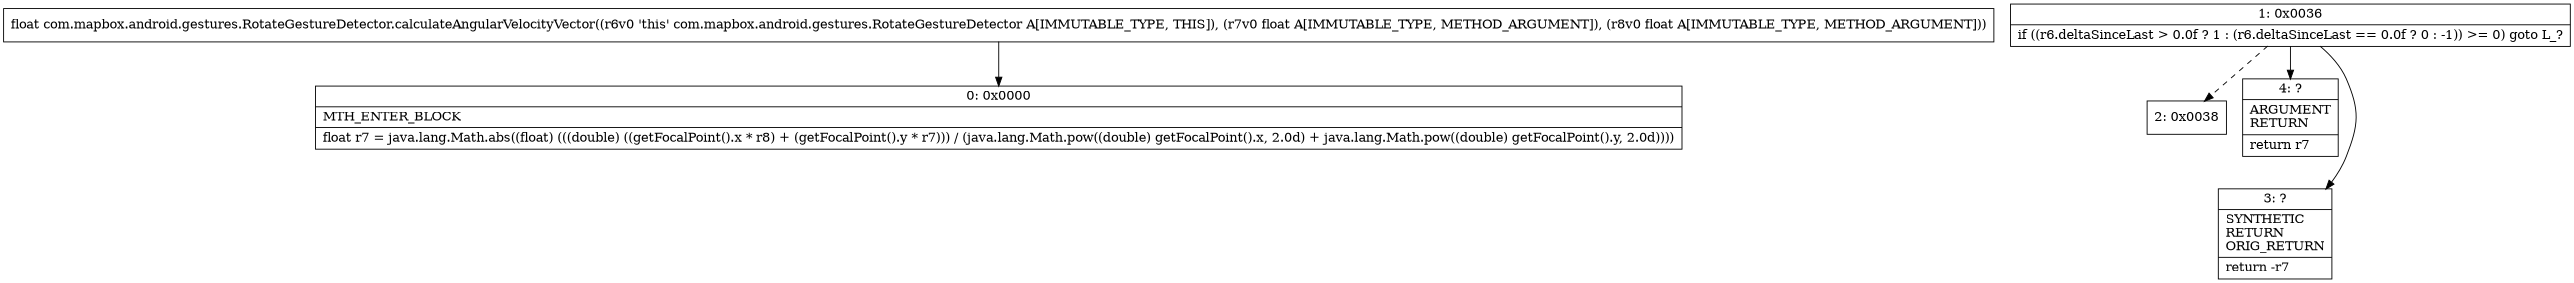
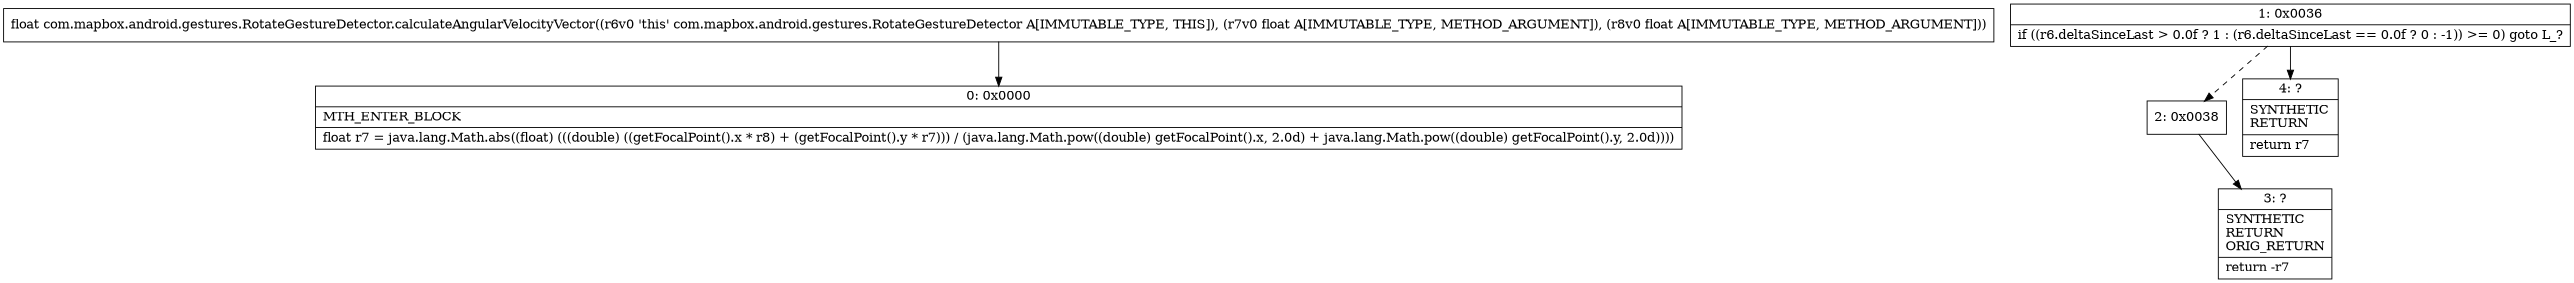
node "4: ?": text "ARGUMENT" -> "SYNTHETIC"
edge "1: 0x0036" -> "3: ?": now "2: 0x0038" -> "3: ?"
